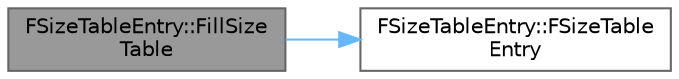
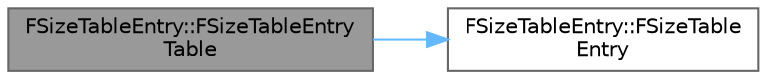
node "FSizeTableEntry::FillSize Table": label "FSizeTableEntry::FillSize Table" -> "FSizeTableEntry::FSizeTableEntry Table"
